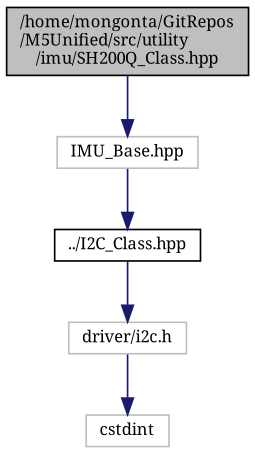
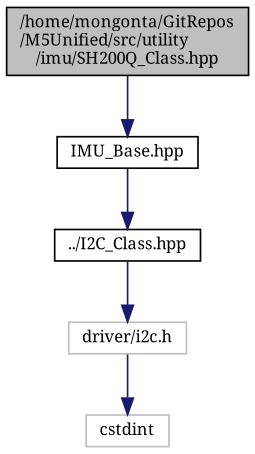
node "IMU_Base.hpp": color grey75 -> black
